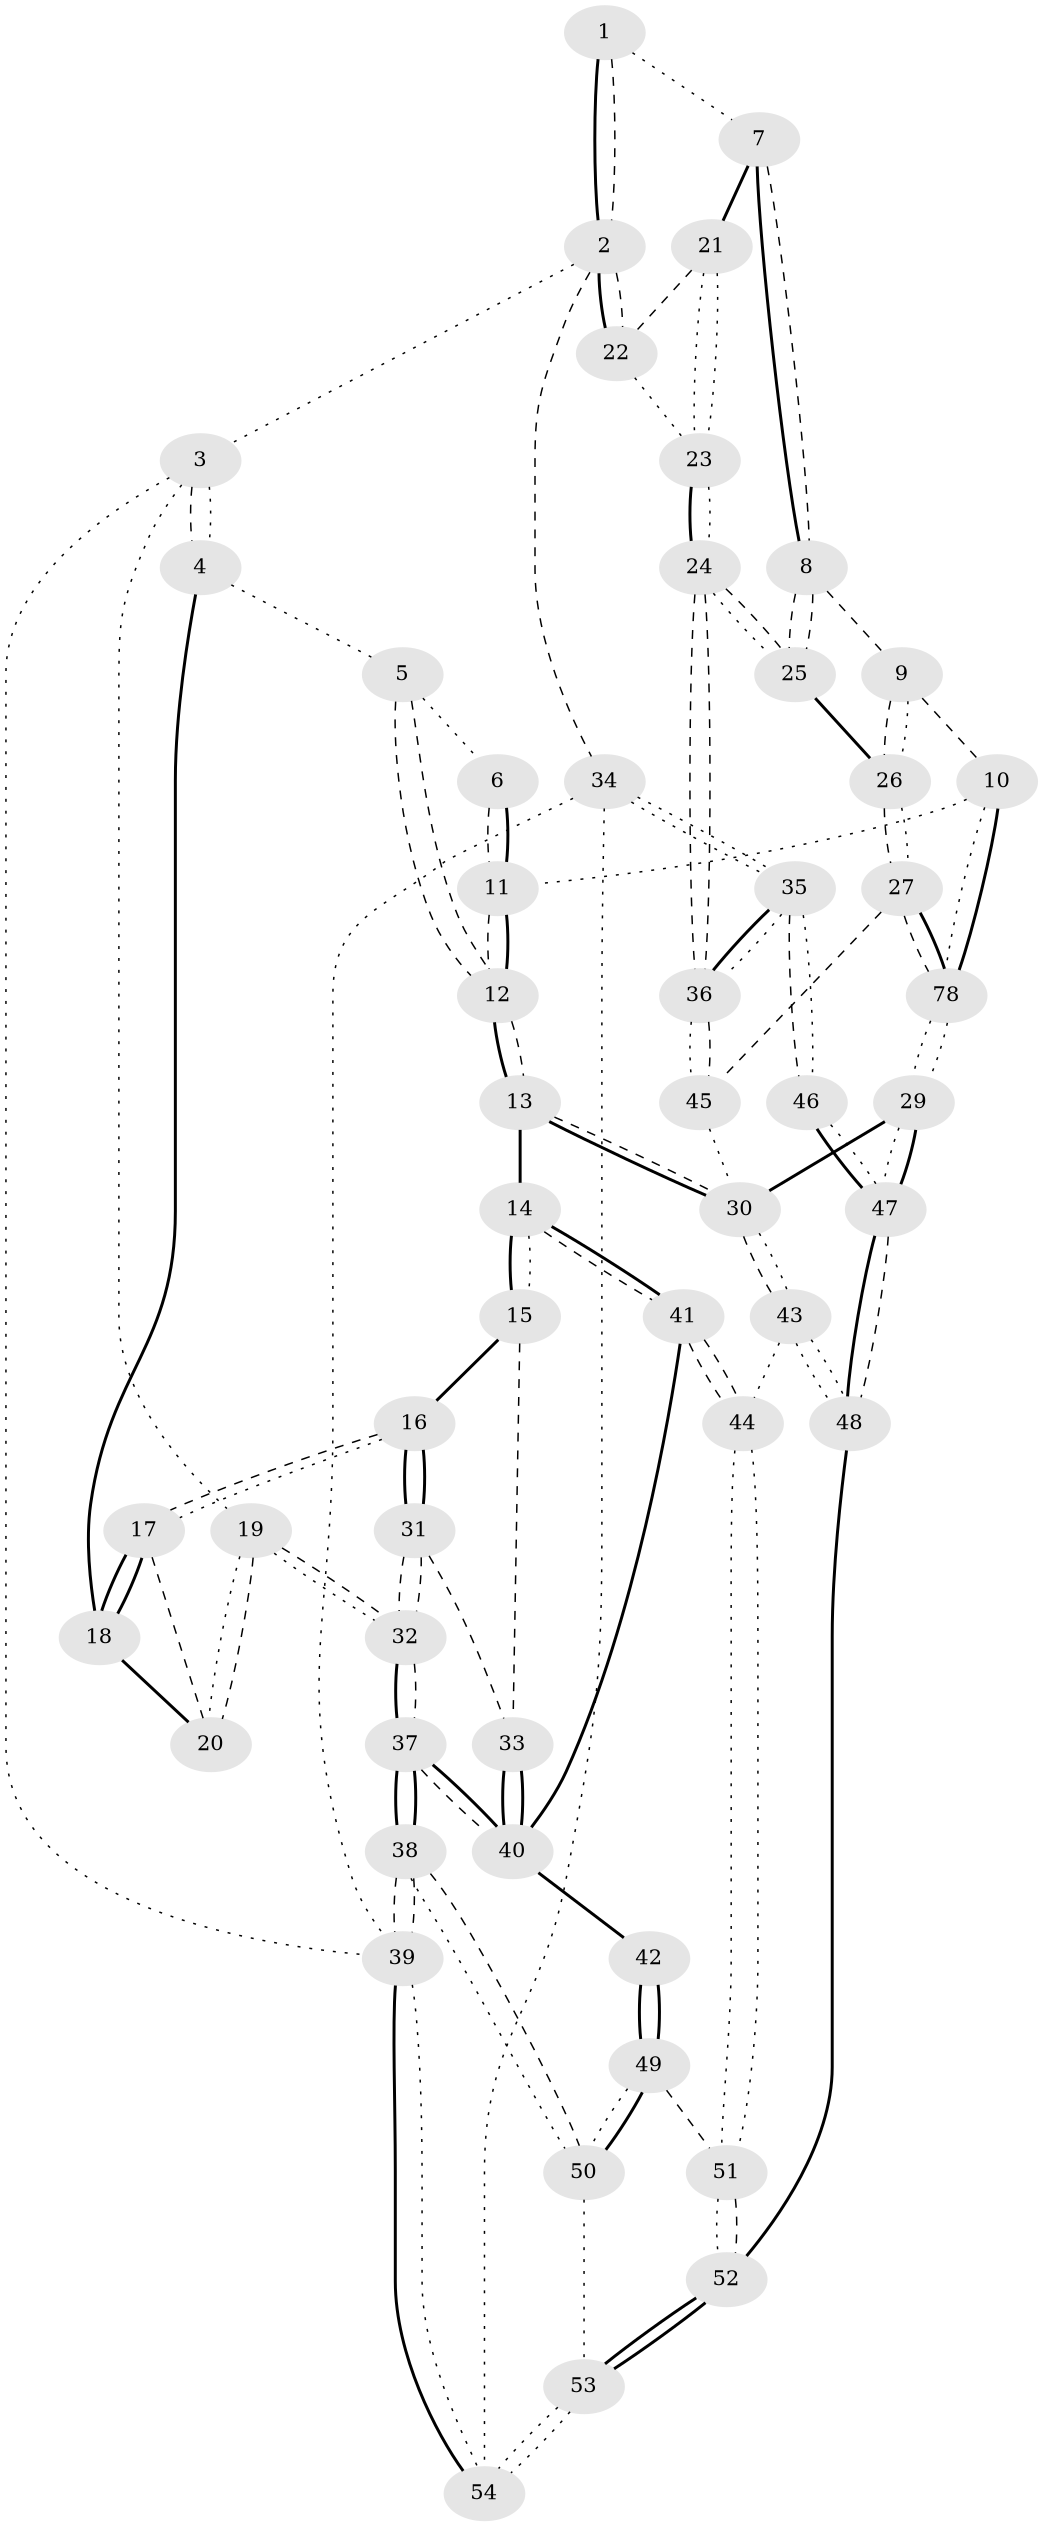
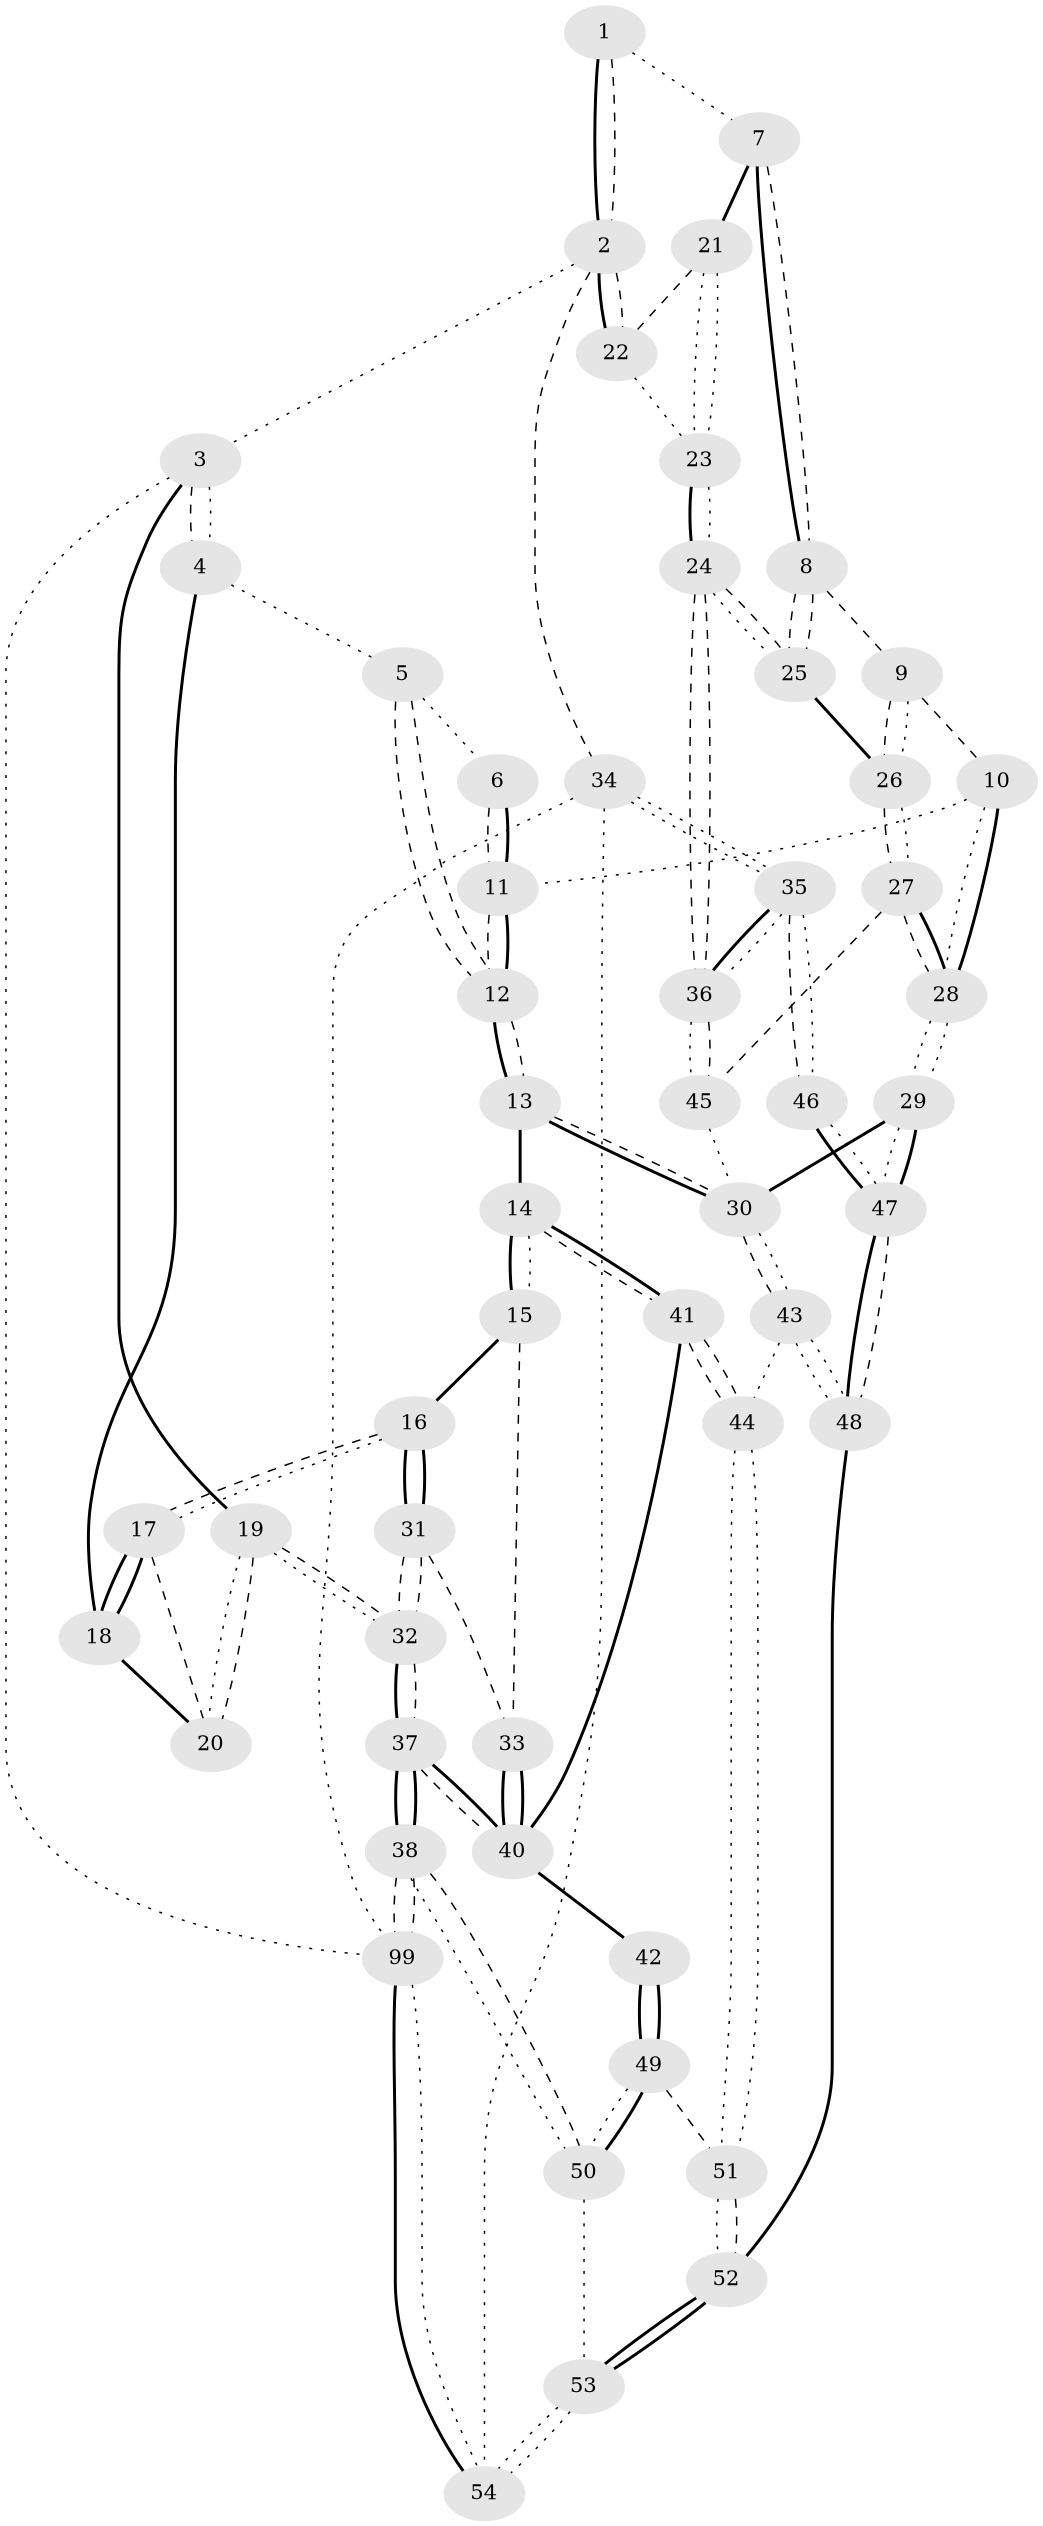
node "78": label "78" -> "28"
edge "3" -- "19": style dotted -> bold
node "39": label "39" -> "99"
